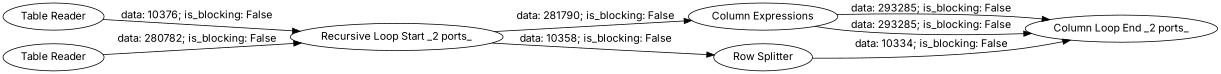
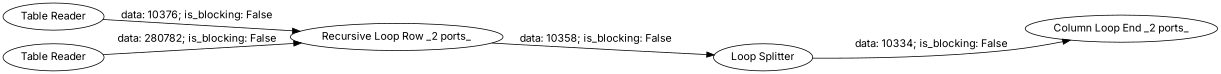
node "Column Expressions": removed
node "Recursive Loop Start _2 ports_": label "Recursive Loop Start _2 ports_" -> "Recursive Loop Row _2 ports_"
node "Row Splitter": label "Row Splitter" -> "Loop Splitter"
